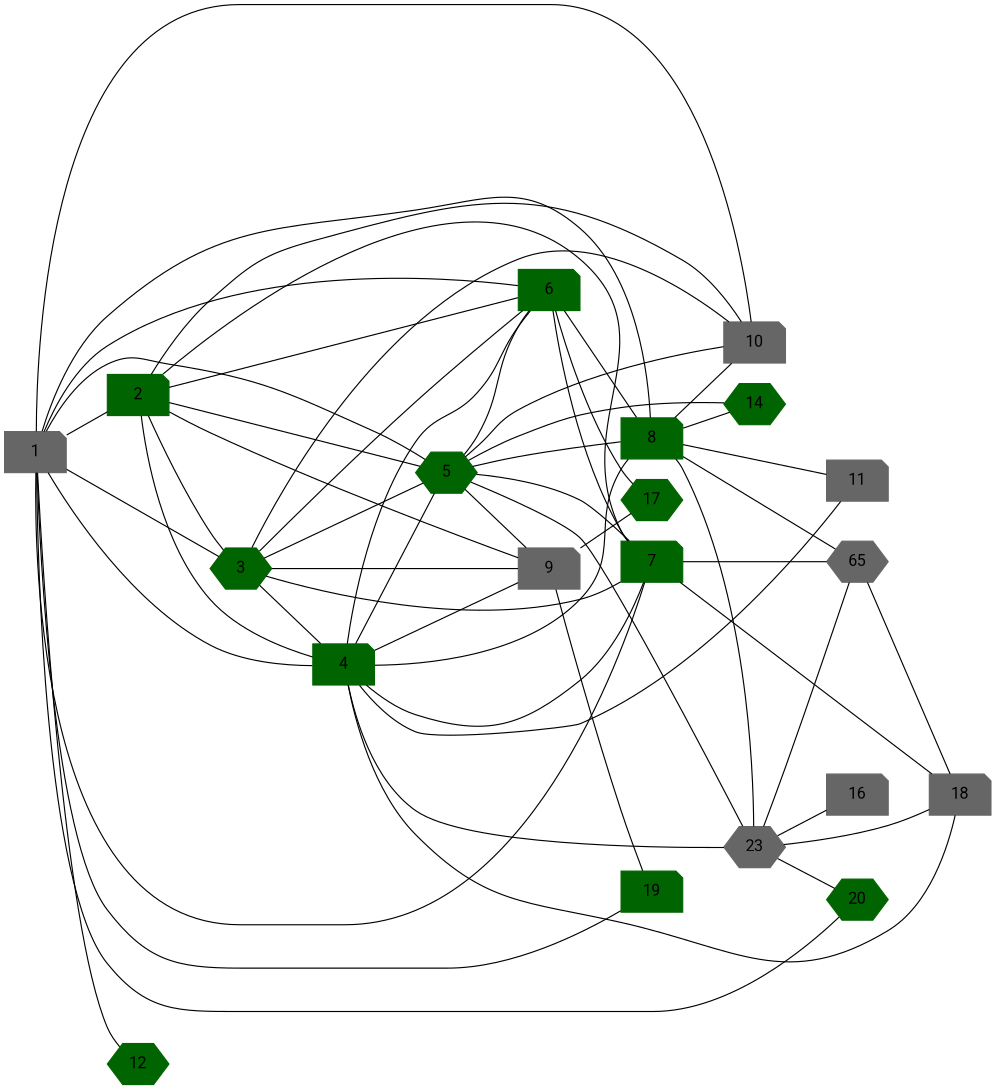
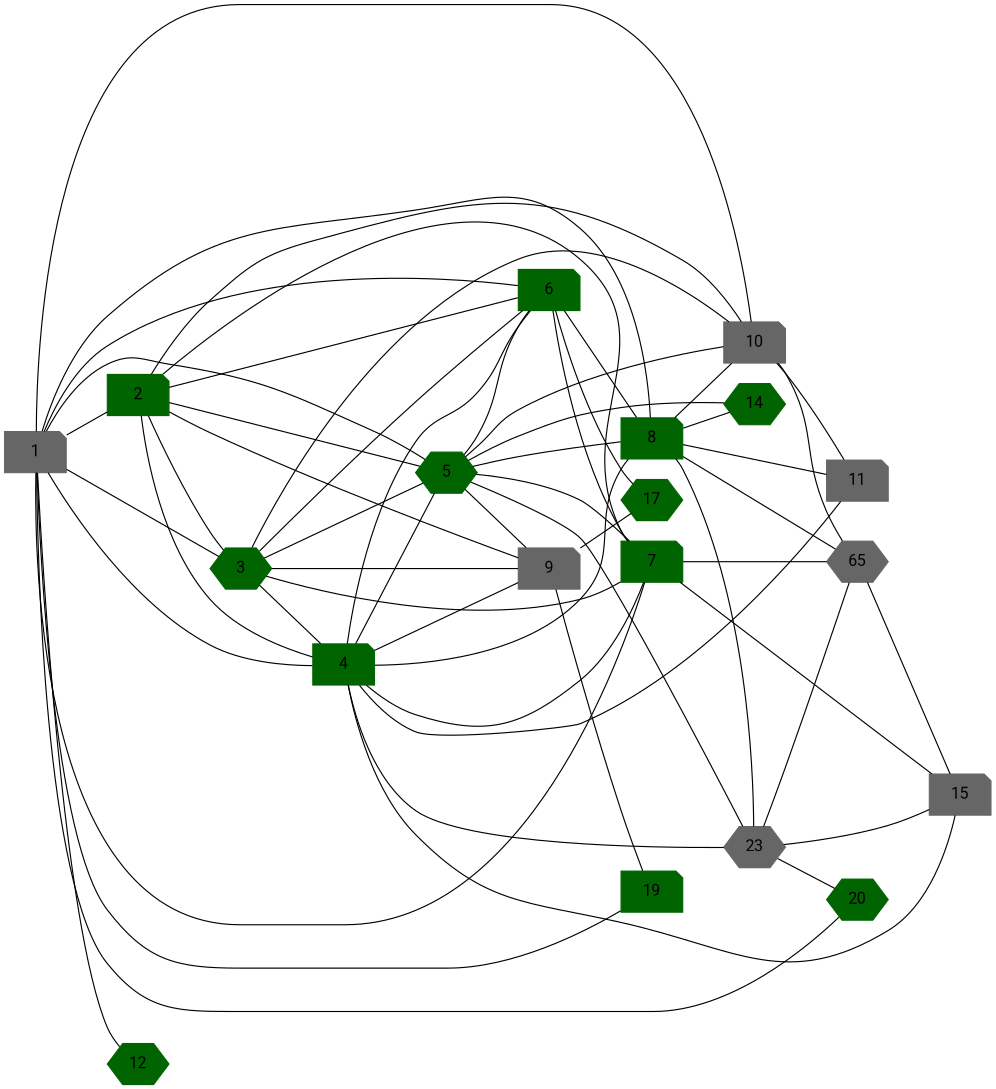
edge "10" -- "11": added
edge "10" -- "65": added
node "16": removed
node "18": label "18" -> "15"
